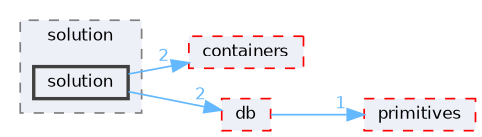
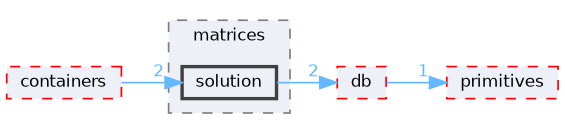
cluster "solution": label "solution" -> "matrices"
edge "solution" -> "containers": reversed
